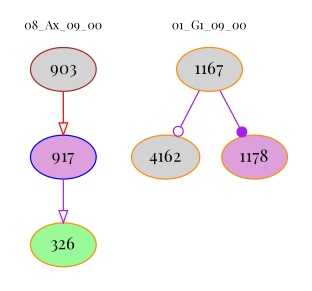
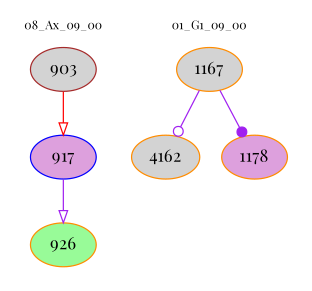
node "326": label "326" -> "926"
